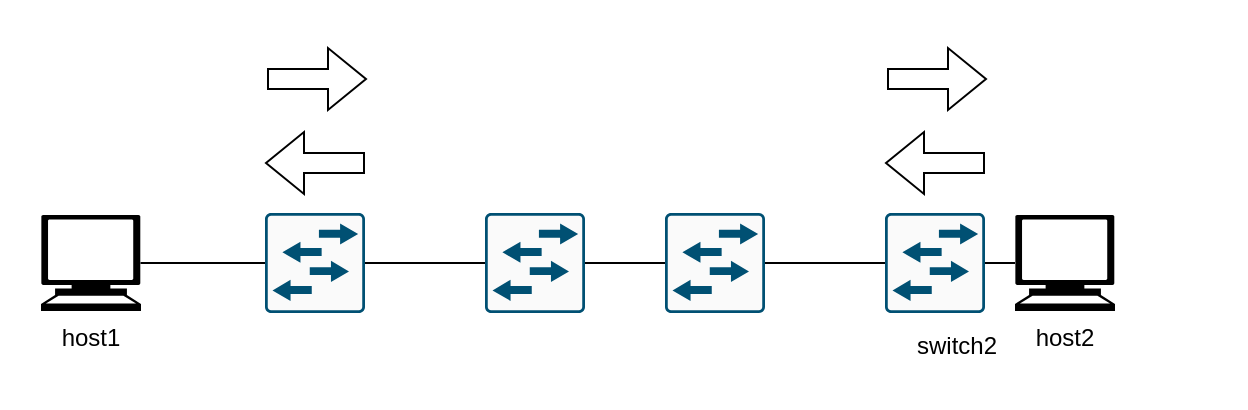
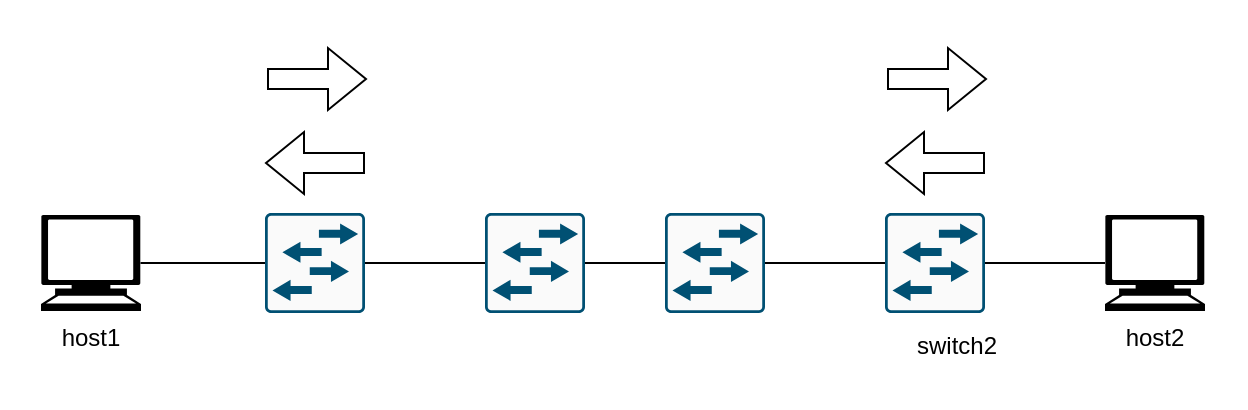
node "host2": moved (1065, 263) -> (1155, 263)
